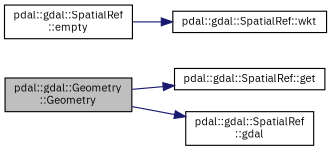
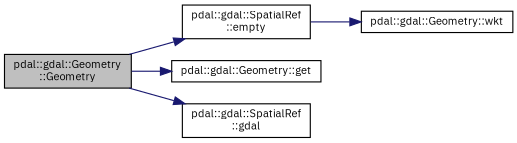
node "pdal::gdal::SpatialRef::wkt": label "pdal::gdal::SpatialRef::wkt" -> "pdal::gdal::Geometry::wkt"
edge "pdal::gdal::Geometry ::Geometry" -> "pdal::gdal::SpatialRef ::empty": added
node "pdal::gdal::SpatialRef::get": label "pdal::gdal::SpatialRef::get" -> "pdal::gdal::Geometry::get"
